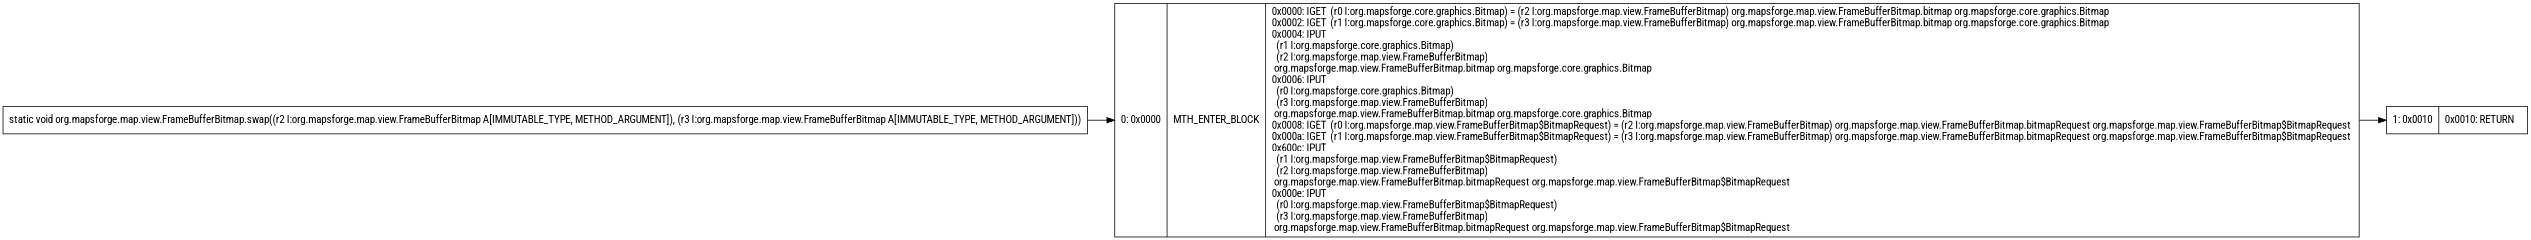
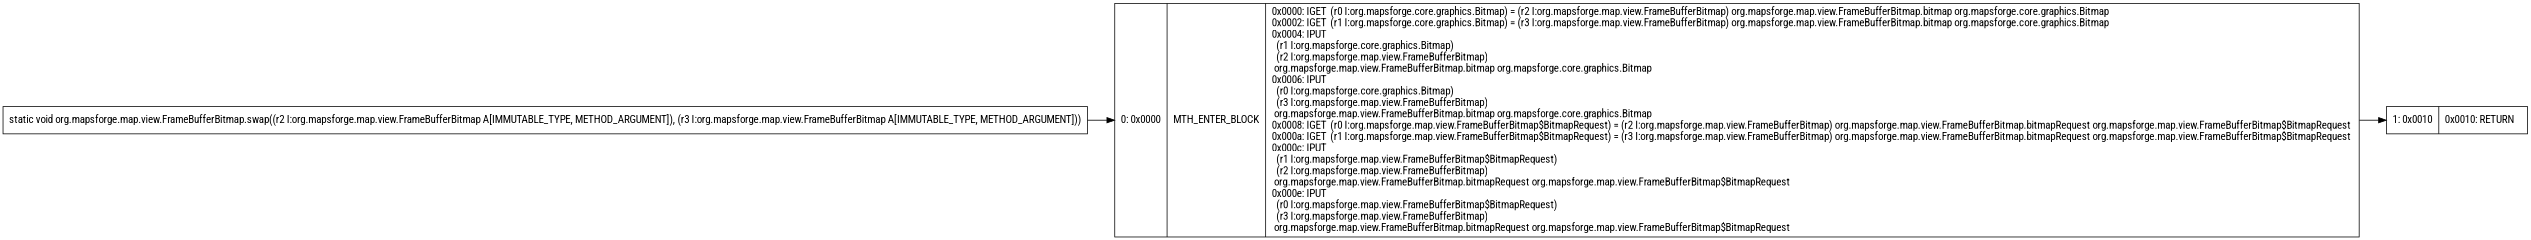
node "0: 0x0000": text "0x600c: IPUT" -> "0x000c: IPUT"
